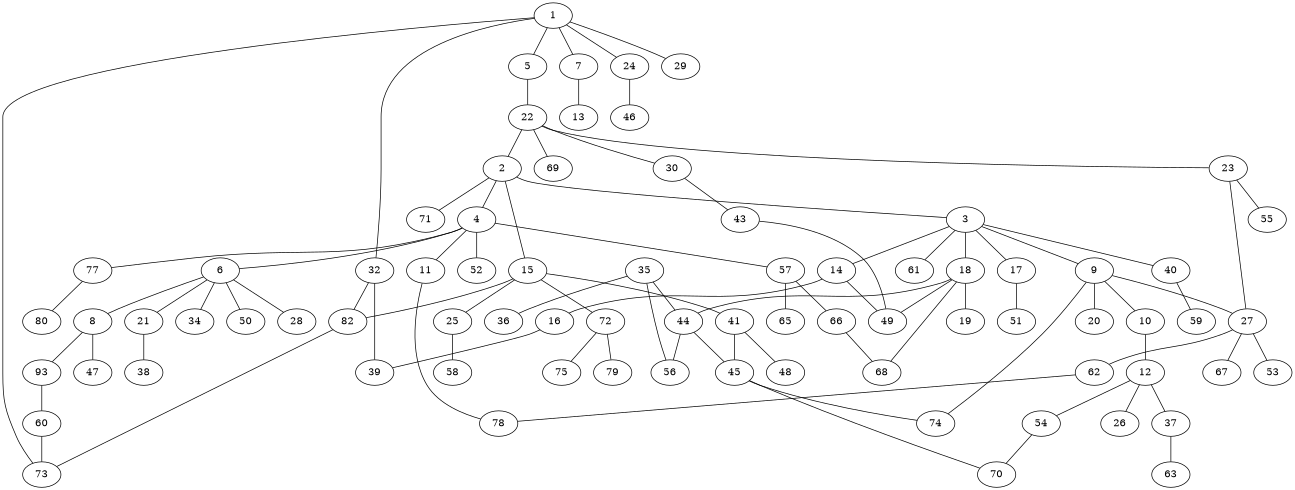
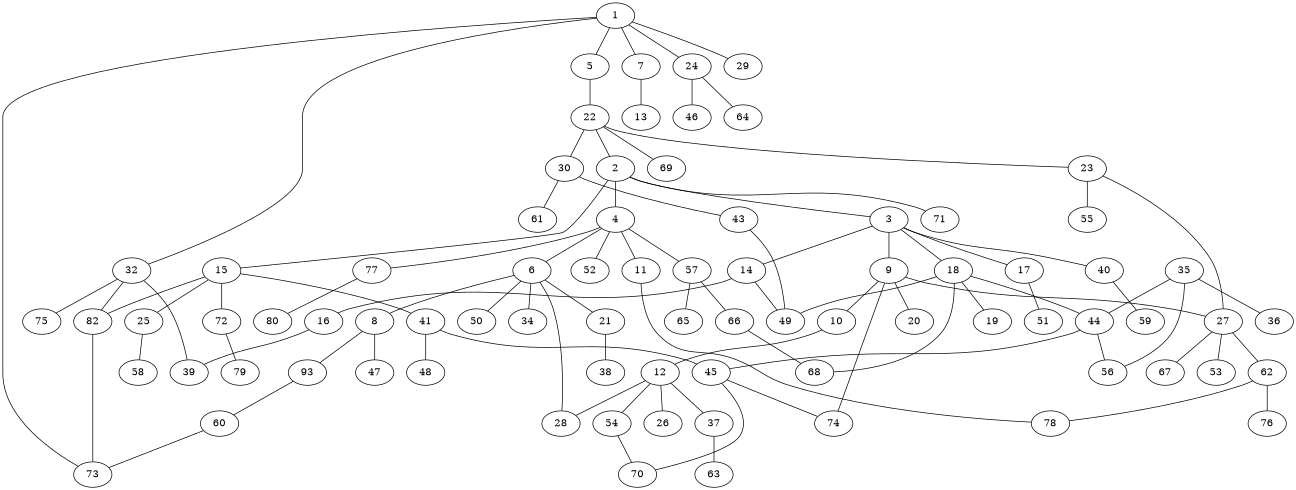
node "64": added
edge "3" -- "61": now "30" -- "61"
edge "72" -- "75": now "32" -- "75"
edge "12" -- "28": added
node "76": added
